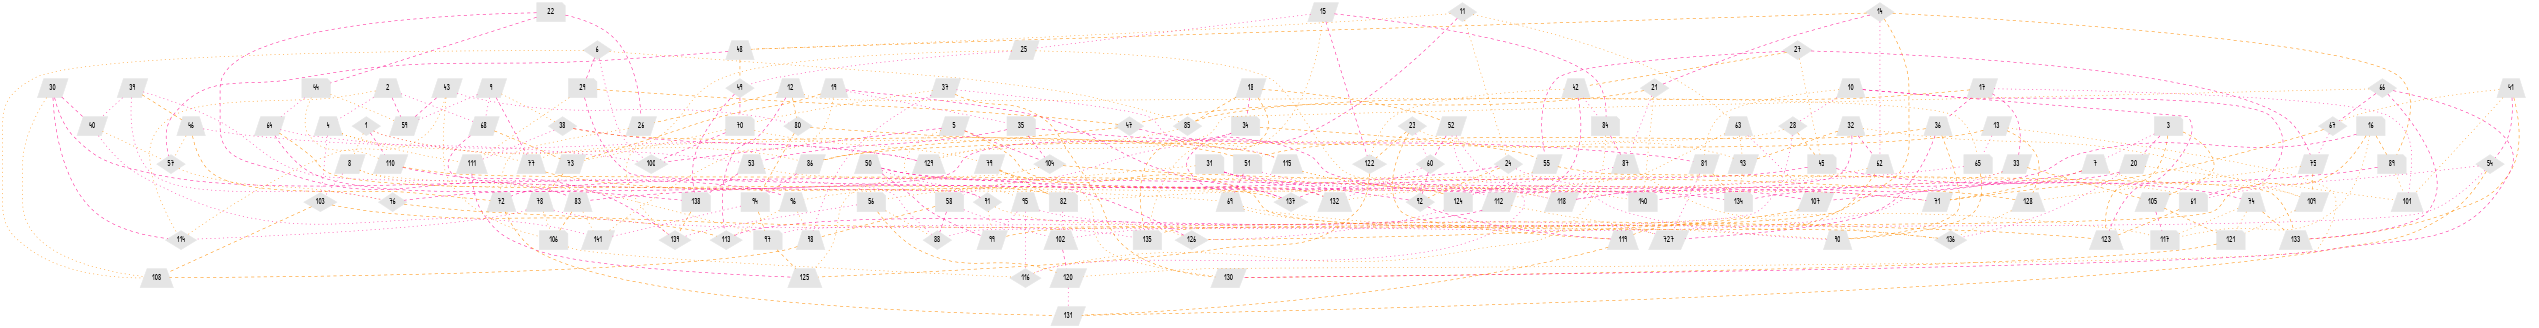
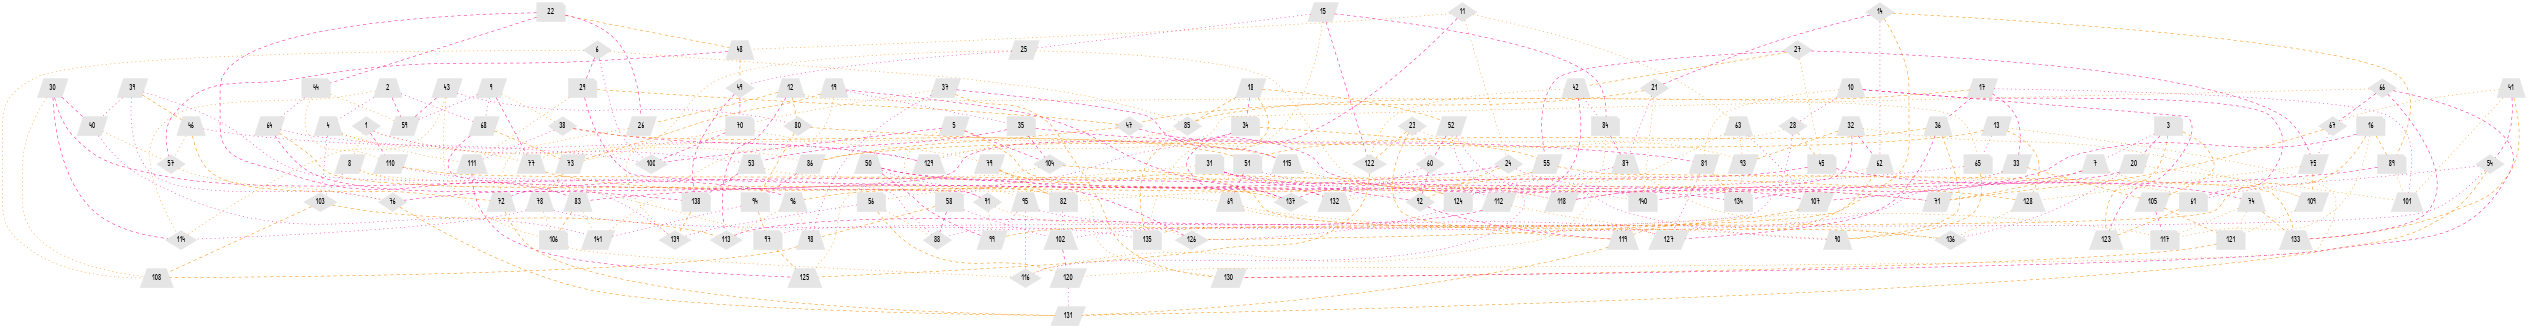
edge "14" -- "48": now "22" -- "48"
edge "37" -- "115": style dotted -> dashed
edge "110" -- "139": style dashed -> dotted
edge "55" -- "96": style dotted -> dashed
edge "76" -- "123": now "76" -- "131"
node "727": label "727" -> "127"
